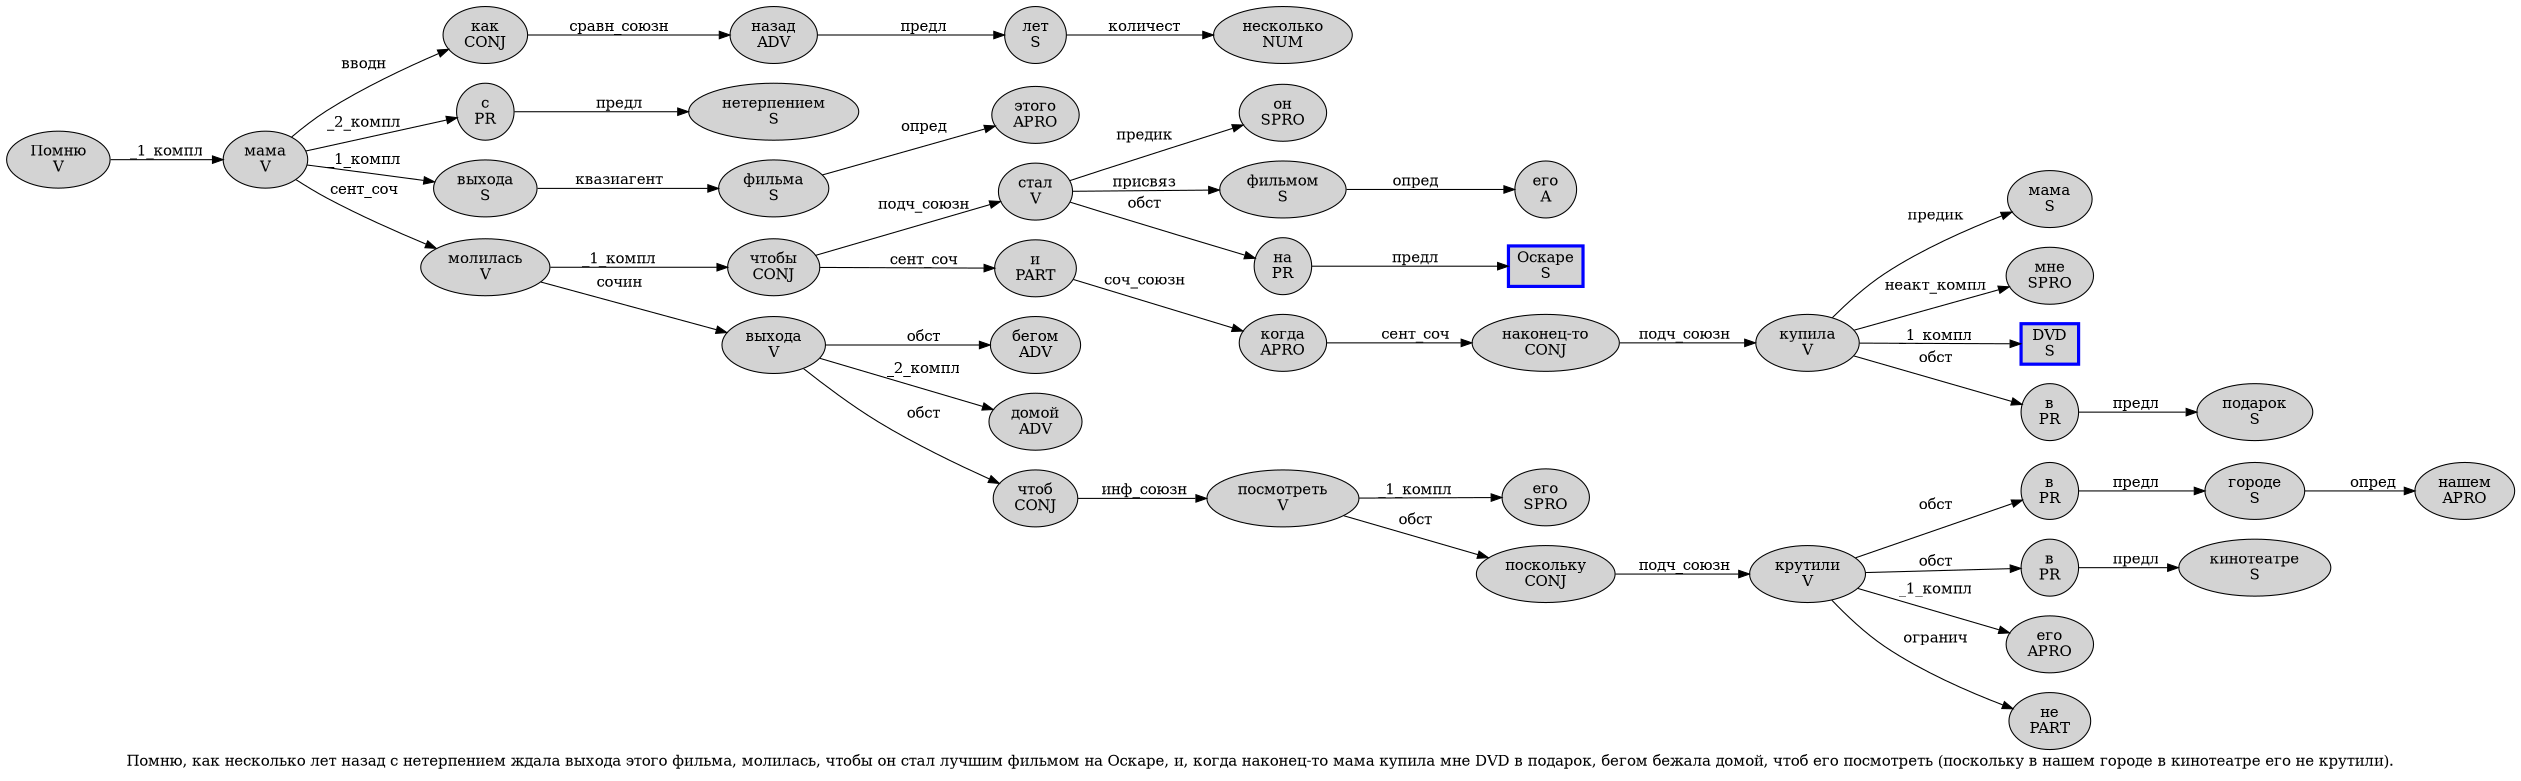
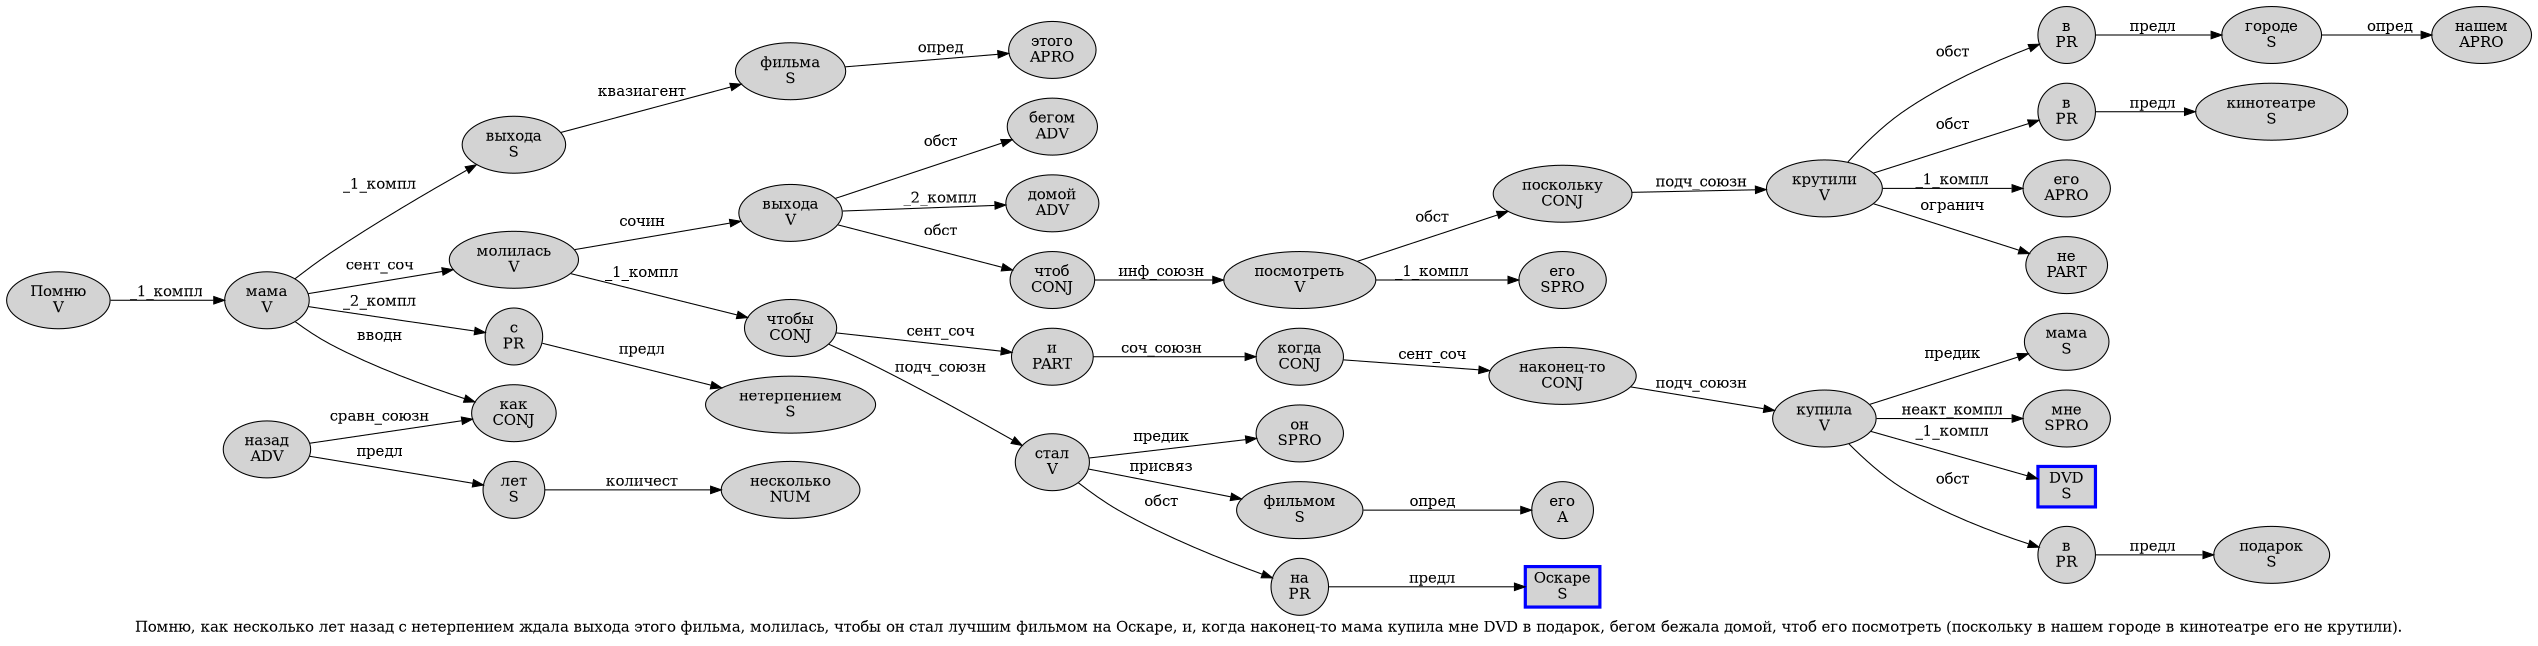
edge "как CONJ" -> "назад ADV": reversed
node "когда APRO": label "когда APRO" -> "когда CONJ"
